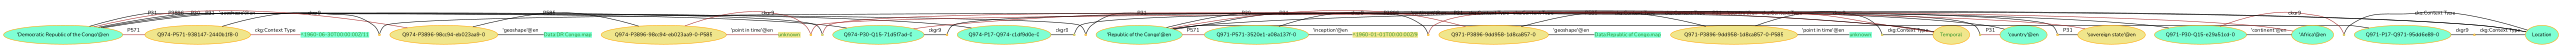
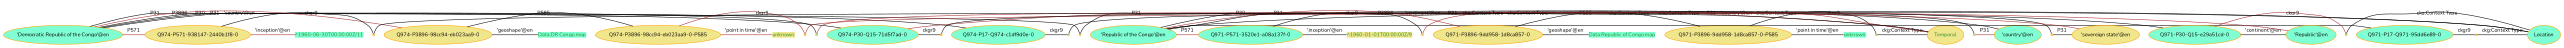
edge "'Democratic Republic of the Congo'@en" -- "Q974-P17-Q974-c1df9d0e-0": label "'geoshape'@en" -> "'country'@en"
edge "Q974-P571-938147-2440b1f8-0" -- "^1960-06-30T00:00:00Z/11": label "ckg:Context Type" -> "'inception'@en"
node "'Africa'@en": label "'Africa'@en" -> "'Republic'@en"
